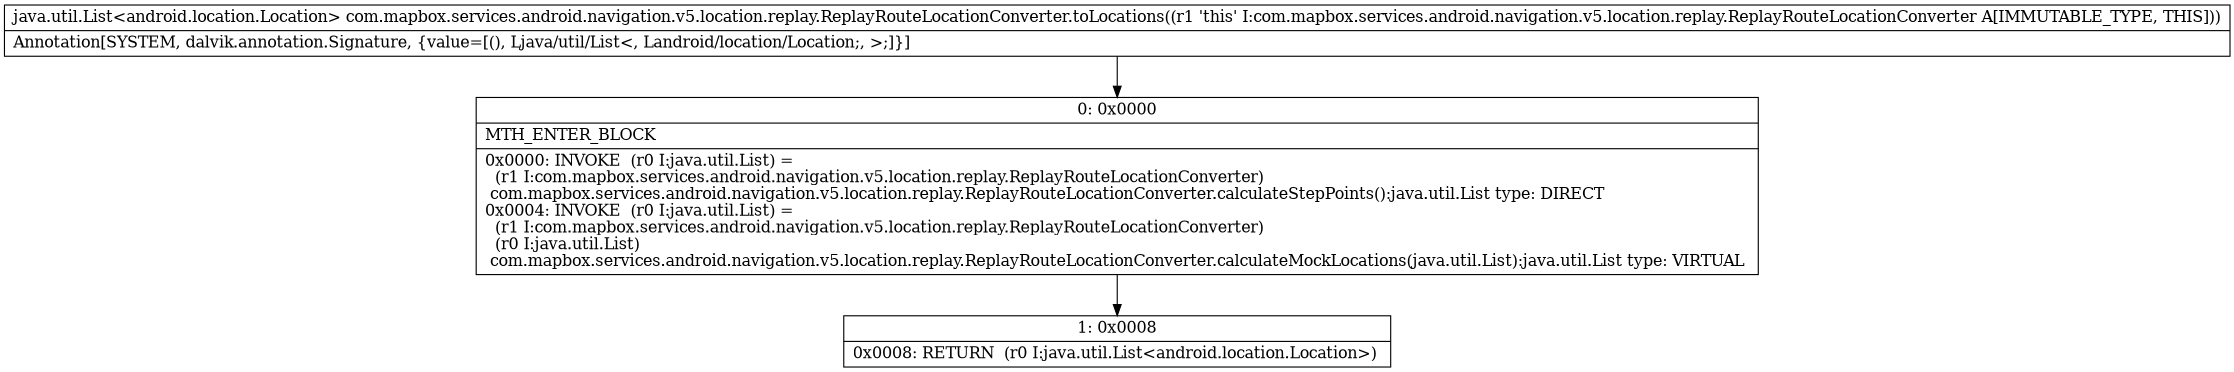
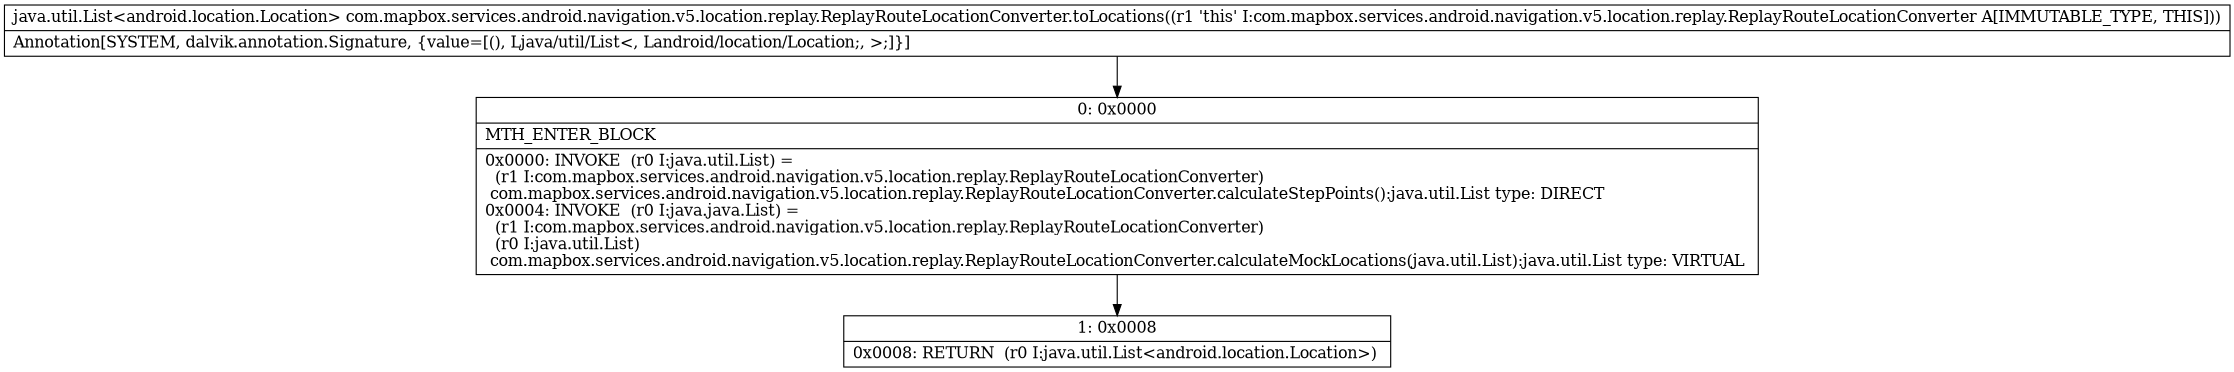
node "0: 0x0000": text "0x0004: INVOKE  (r0 I:java.util.List) =" -> "0x0004: INVOKE  (r0 I:java.java.List) ="
